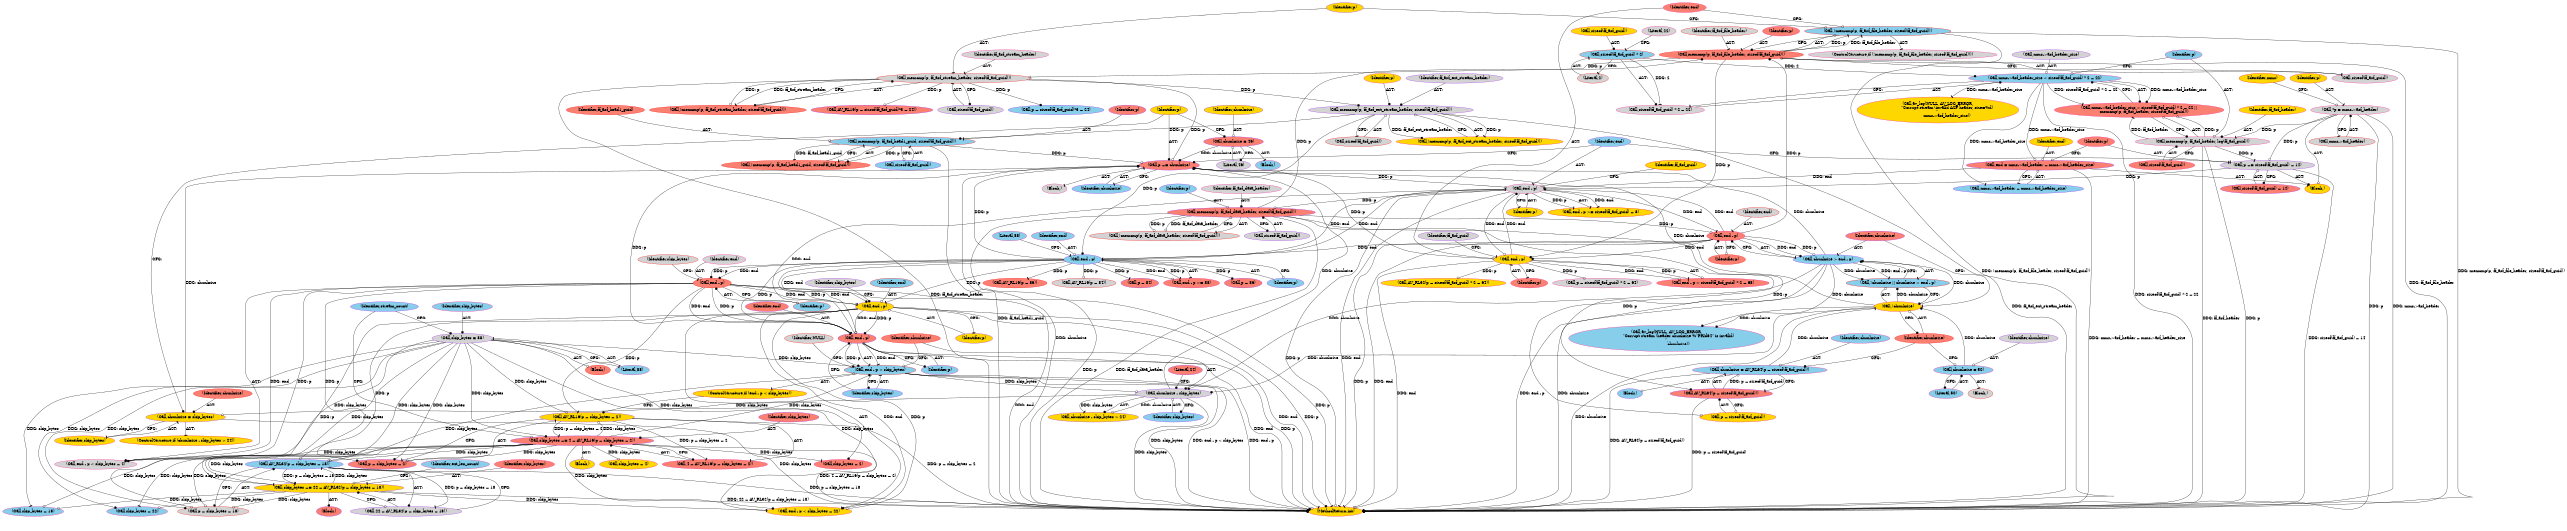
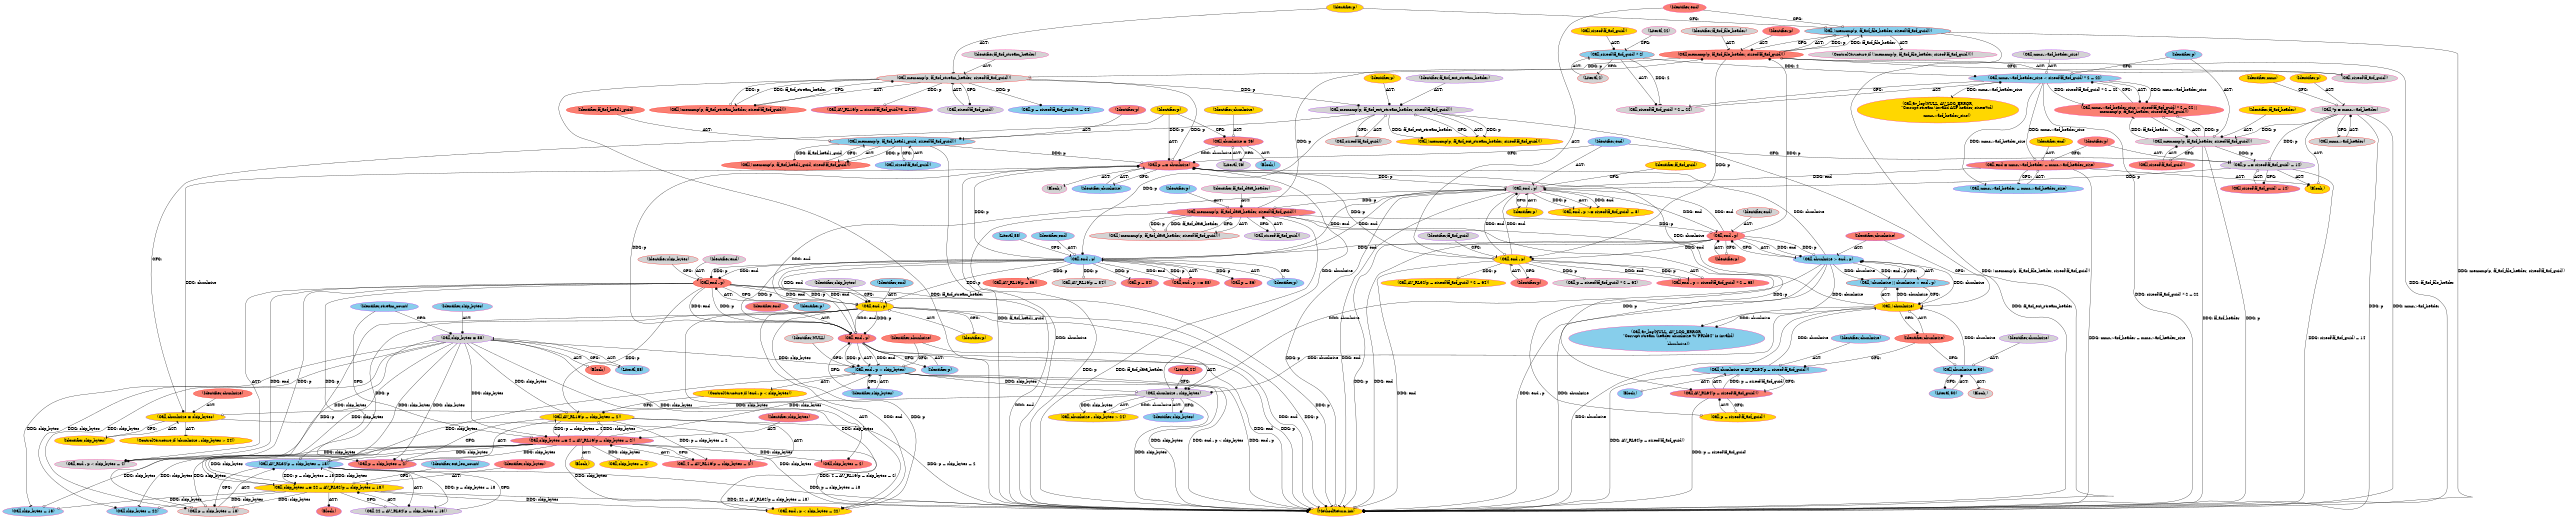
node "(Call,memcmp(p, ff_asf_header, log(ff_asf_guid)))": label "(Call,memcmp(p, ff_asf_header, log(ff_asf_guid)))" -> "(Call,memcmp(p, ff_asf_header, sizeof(ff_asf_guid)))"
